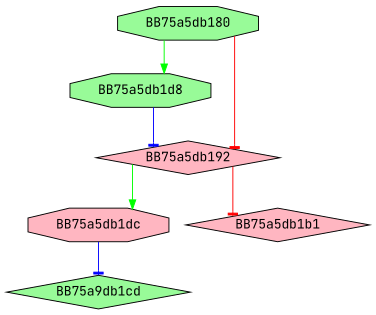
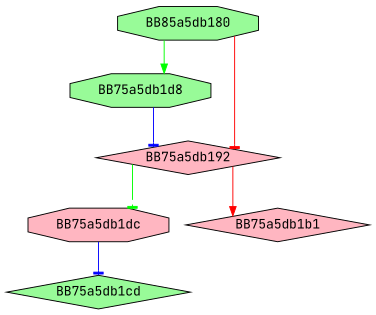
node "BB75a5db180": label "BB75a5db180" -> "BB85a5db180"
edge "BB75a5db192" -> "BB75a5db1dc": arrowhead normal -> tee
edge "BB75a5db192" -> "BB75a5db1b1": arrowhead tee -> normal
node "BB75a9db1cd": label "BB75a9db1cd" -> "BB75a5db1cd"
